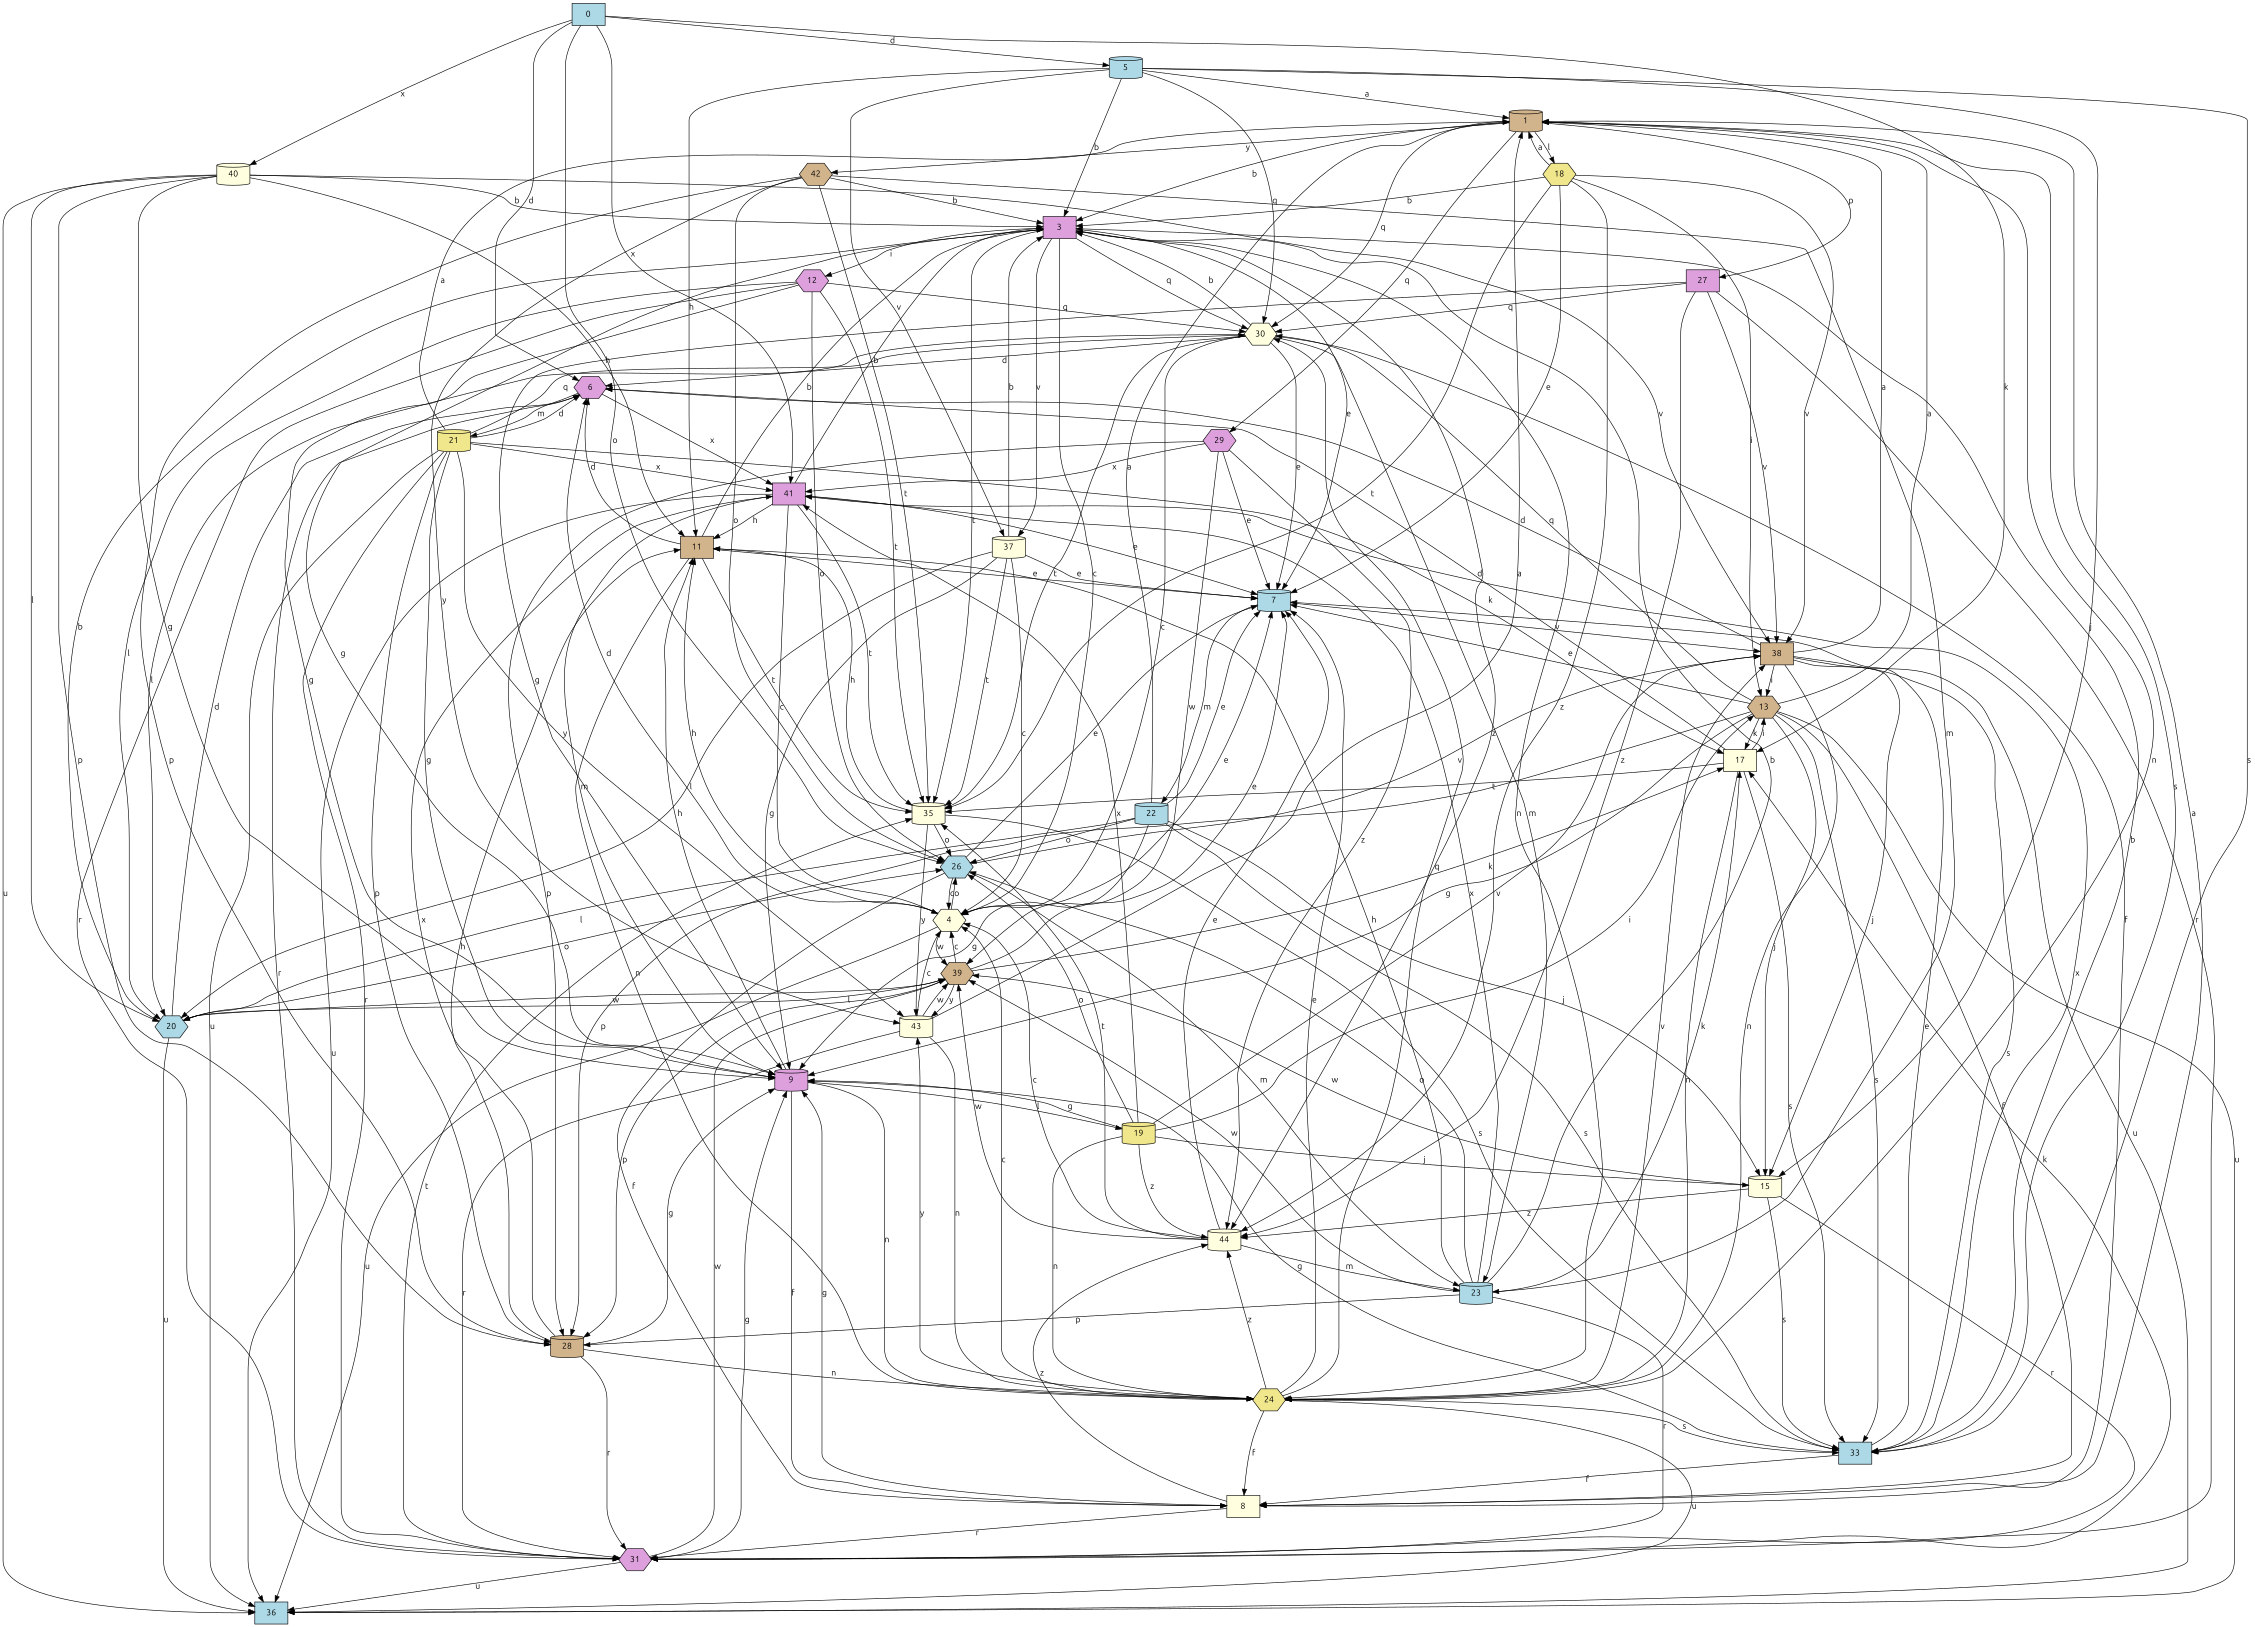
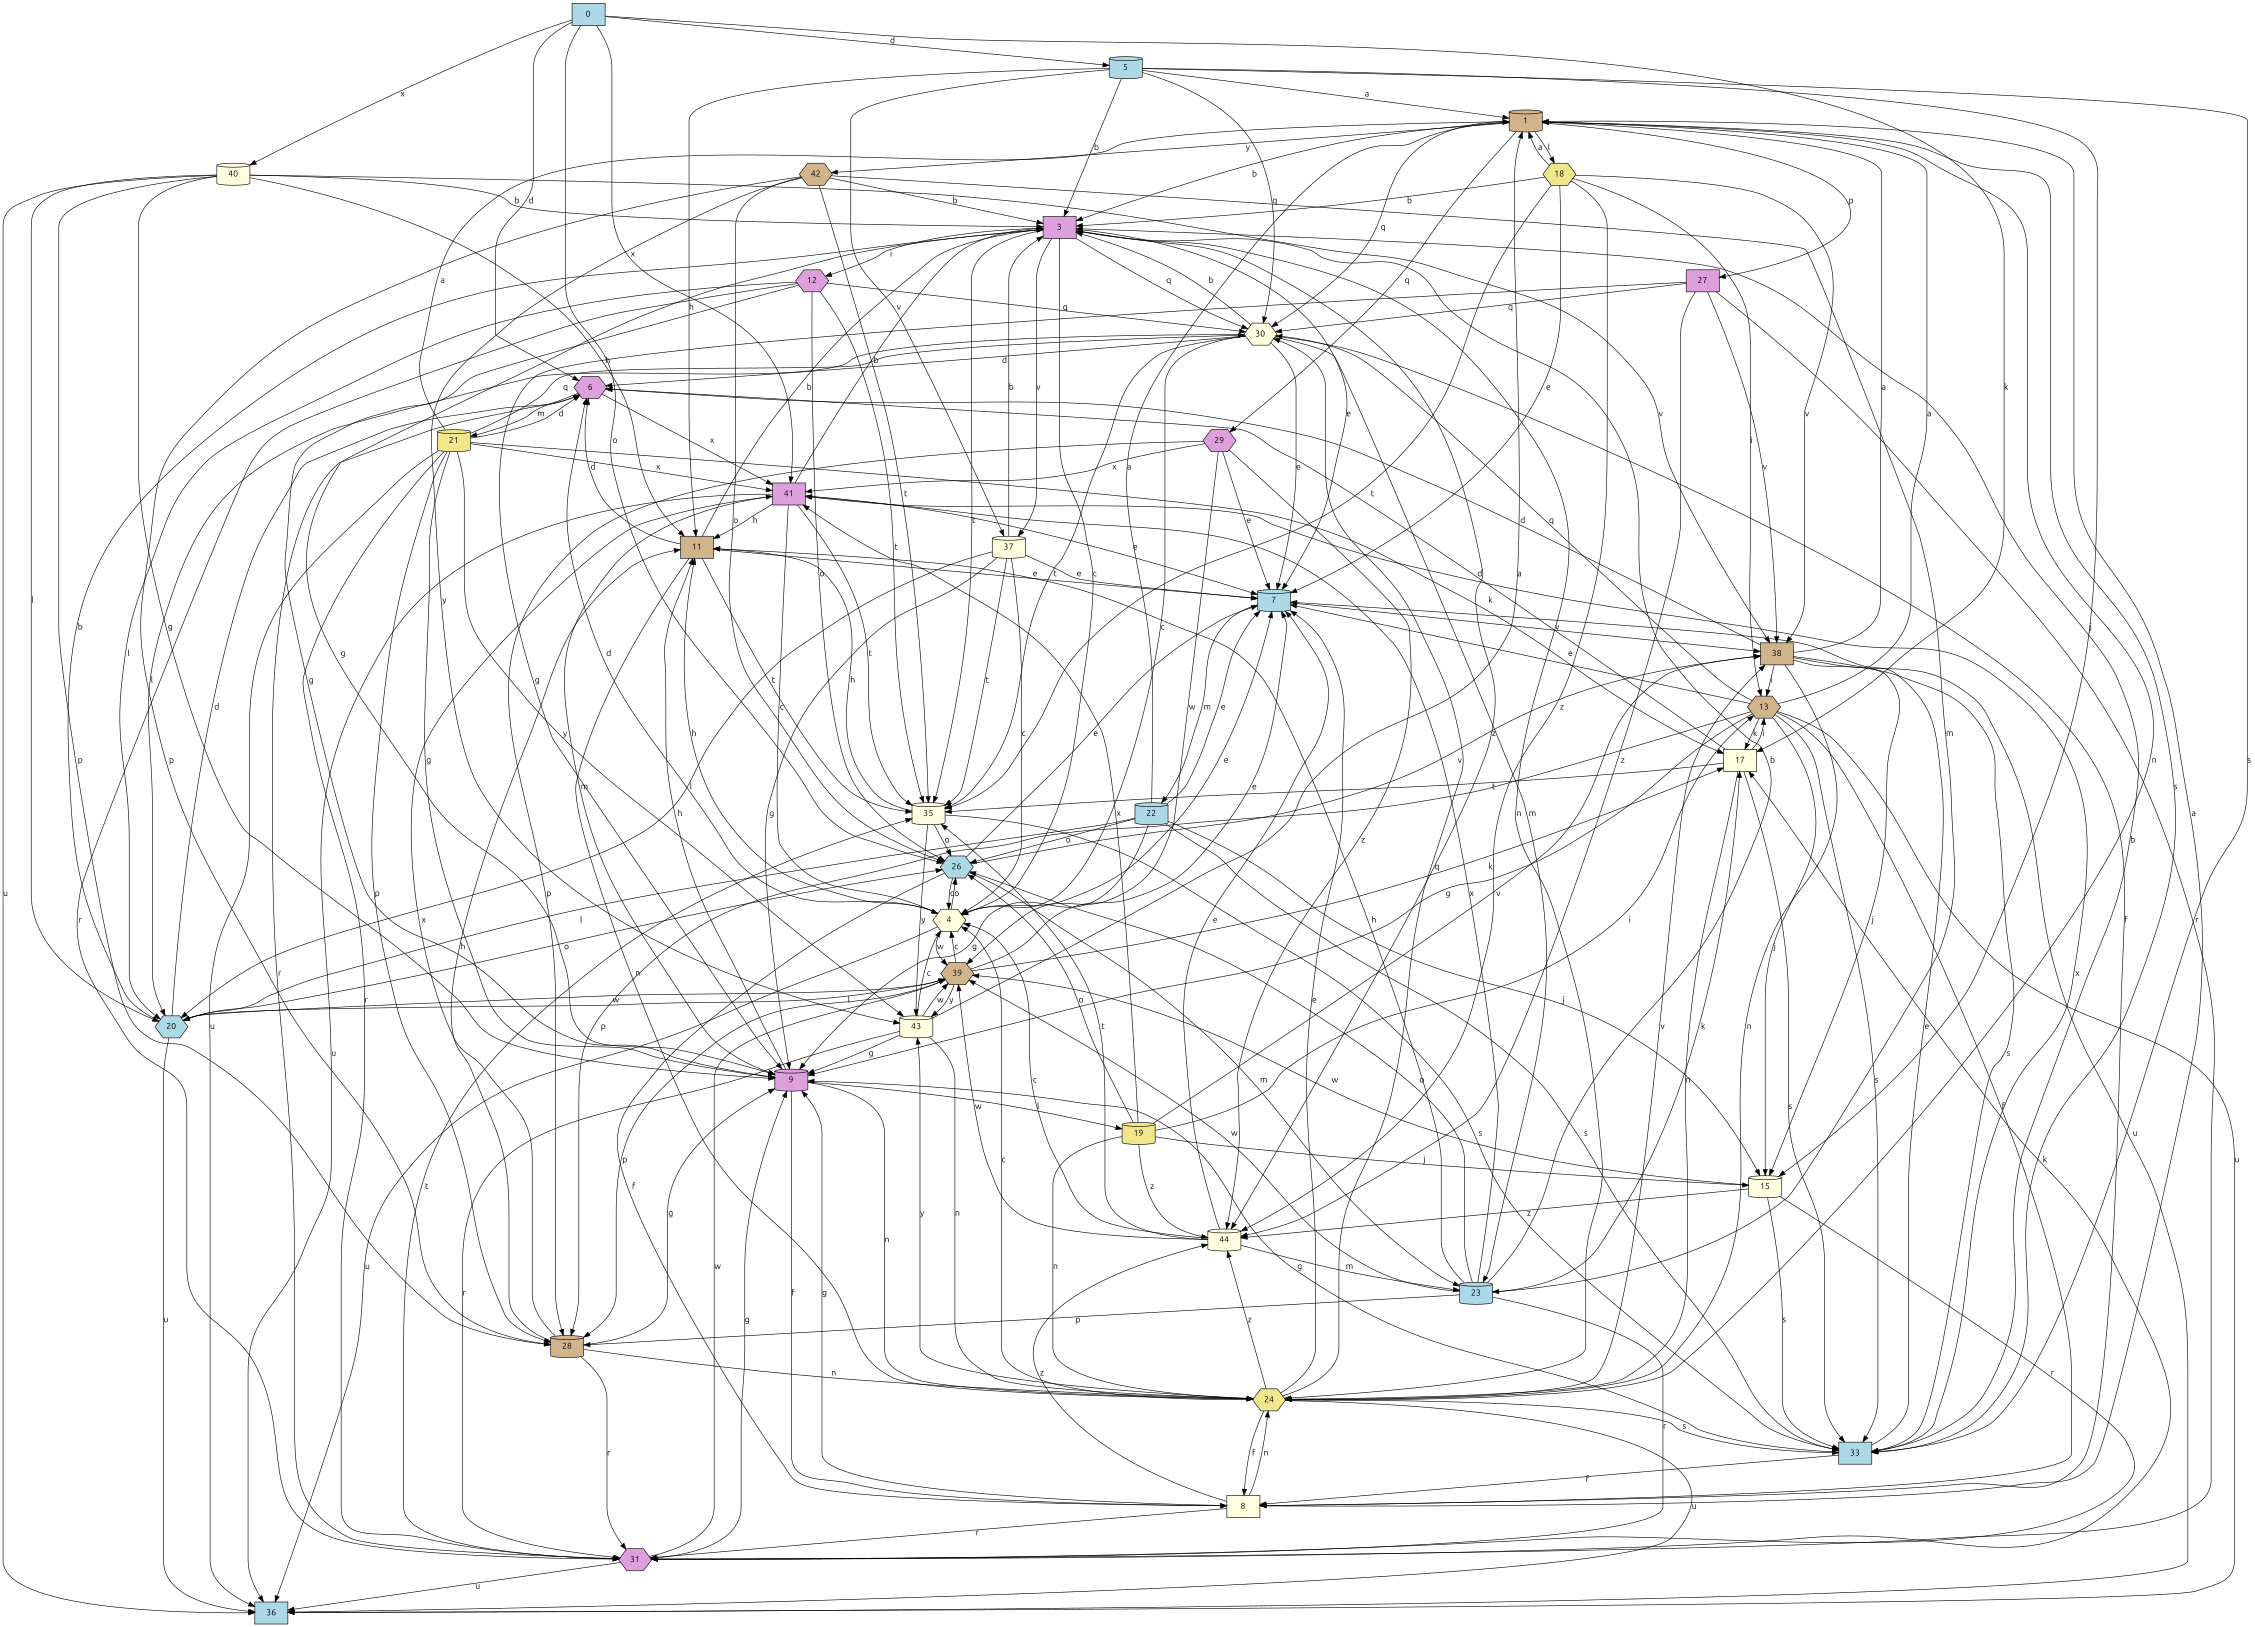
edge "19" -> "9": now "43" -> "9"
edge "8" -> "24": added, label "n"
